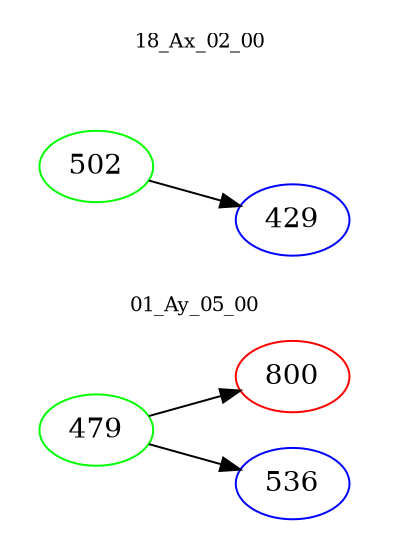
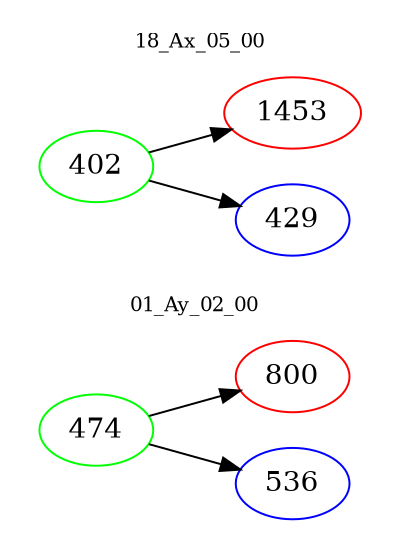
cluster "18_Ax_02_00": label "18_Ax_02_00" -> "18_Ax_05_00"
node "1453": added
node "502": label "502" -> "402"
cluster "01_Ay_05_00": label "01_Ay_05_00" -> "01_Ay_02_00"
node "479": label "479" -> "474"
